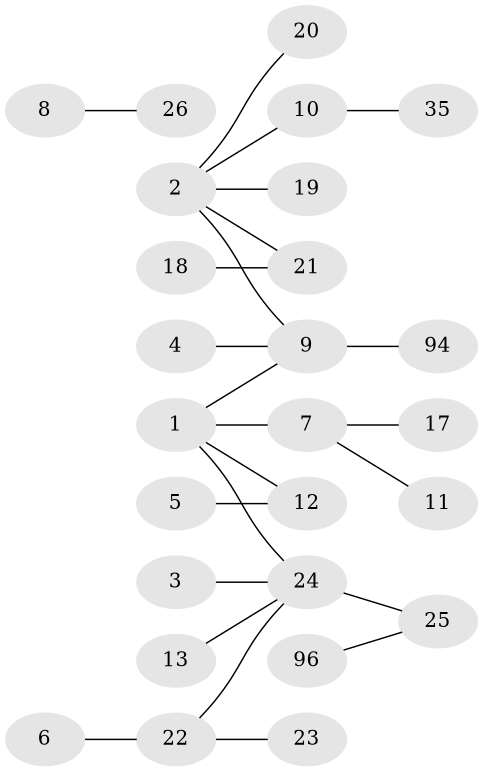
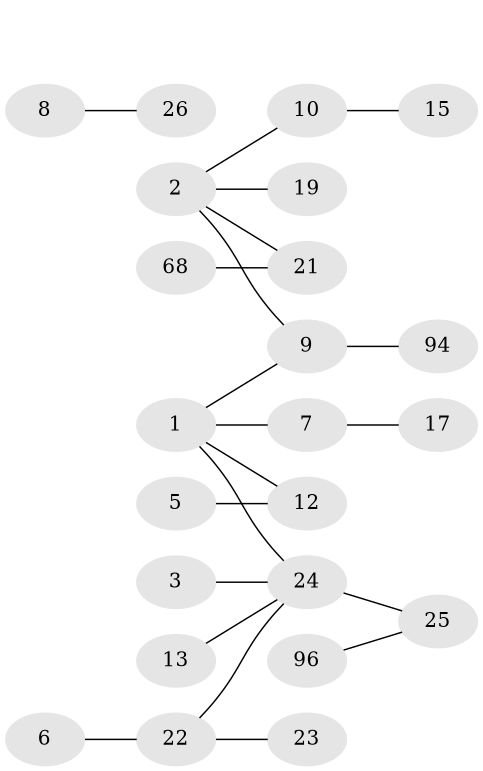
node "20": removed
node "35": label "35" -> "15"
node "18": label "18" -> "68"
node "4": removed
node "11": removed
